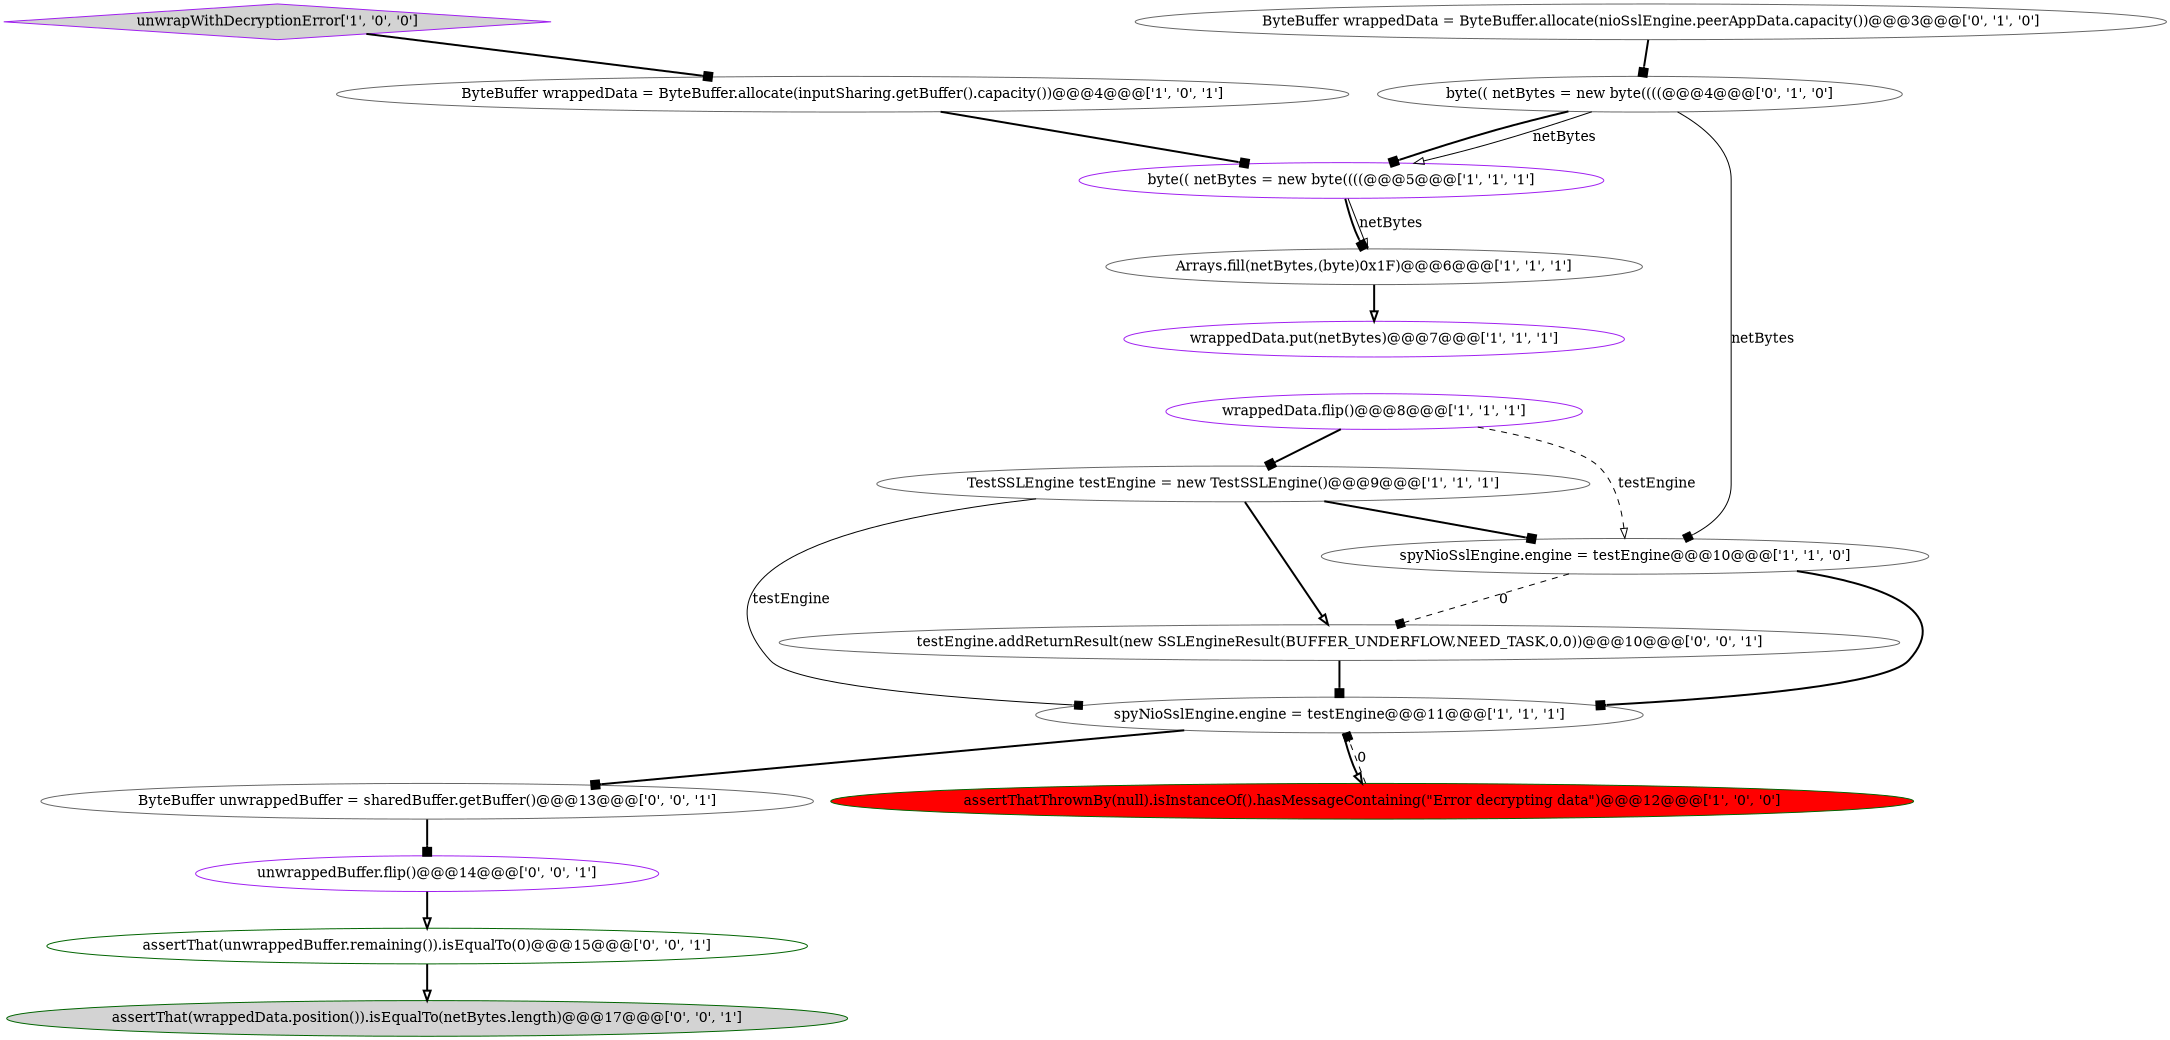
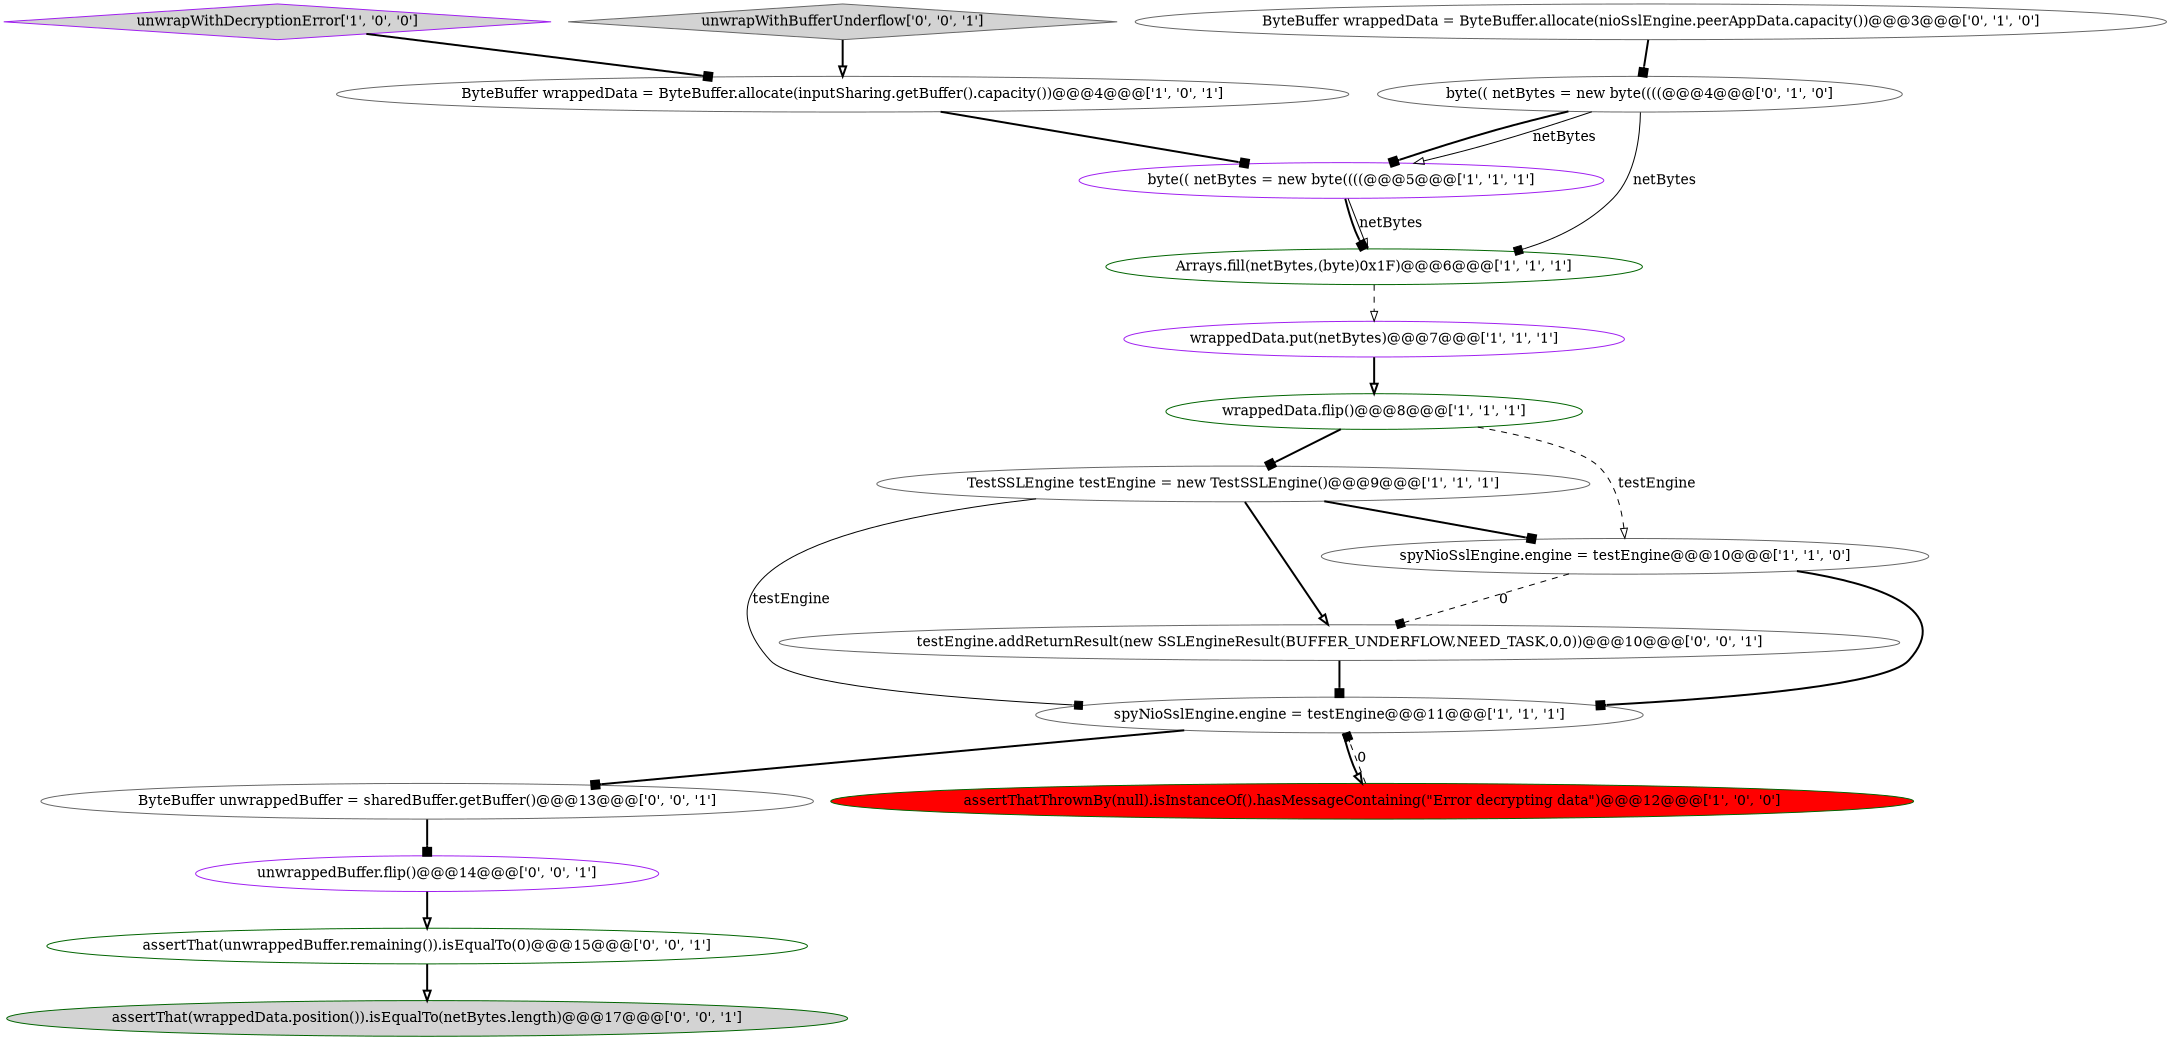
node "unwrapWithBufferUnderflow['0', '0', '1']": added
node "Arrays.fill(netBytes,(byte)0x1F)@@@6@@@['1', '1', '1']": color gray40 -> darkgreen
edge "Arrays.fill(netBytes,(byte)0x1F)@@@6@@@['1', '1', '1']" -> "wrappedData.put(netBytes)@@@7@@@['1', '1', '1']": style bold -> dashed
edge "byte(( netBytes = new byte((((@@@4@@@['0', '1', '0']" -> "spyNioSslEngine.engine = testEngine@@@10@@@['1', '1', '0']": now "byte(( netBytes = new byte((((@@@4@@@['0', '1', '0']" -> "Arrays.fill(netBytes,(byte)0x1F)@@@6@@@['1', '1', '1']"
edge "wrappedData.put(netBytes)@@@7@@@['1', '1', '1']" -> "wrappedData.flip()@@@8@@@['1', '1', '1']": added
node "wrappedData.flip()@@@8@@@['1', '1', '1']": color purple -> darkgreen
